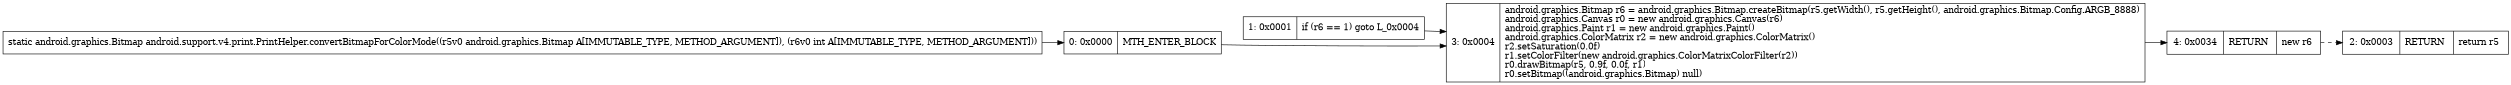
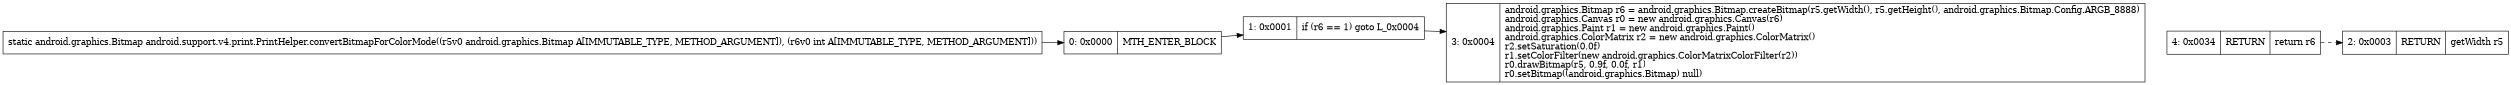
node "4: 0x0034": text "new r6" -> "return r6"
node "2: 0x0003": text "return r5" -> "getWidth r5"
edge "3: 0x0004" -> "4: 0x0034": removed
edge "0: 0x0000" -> "3: 0x0004": now "0: 0x0000" -> "1: 0x0001"
